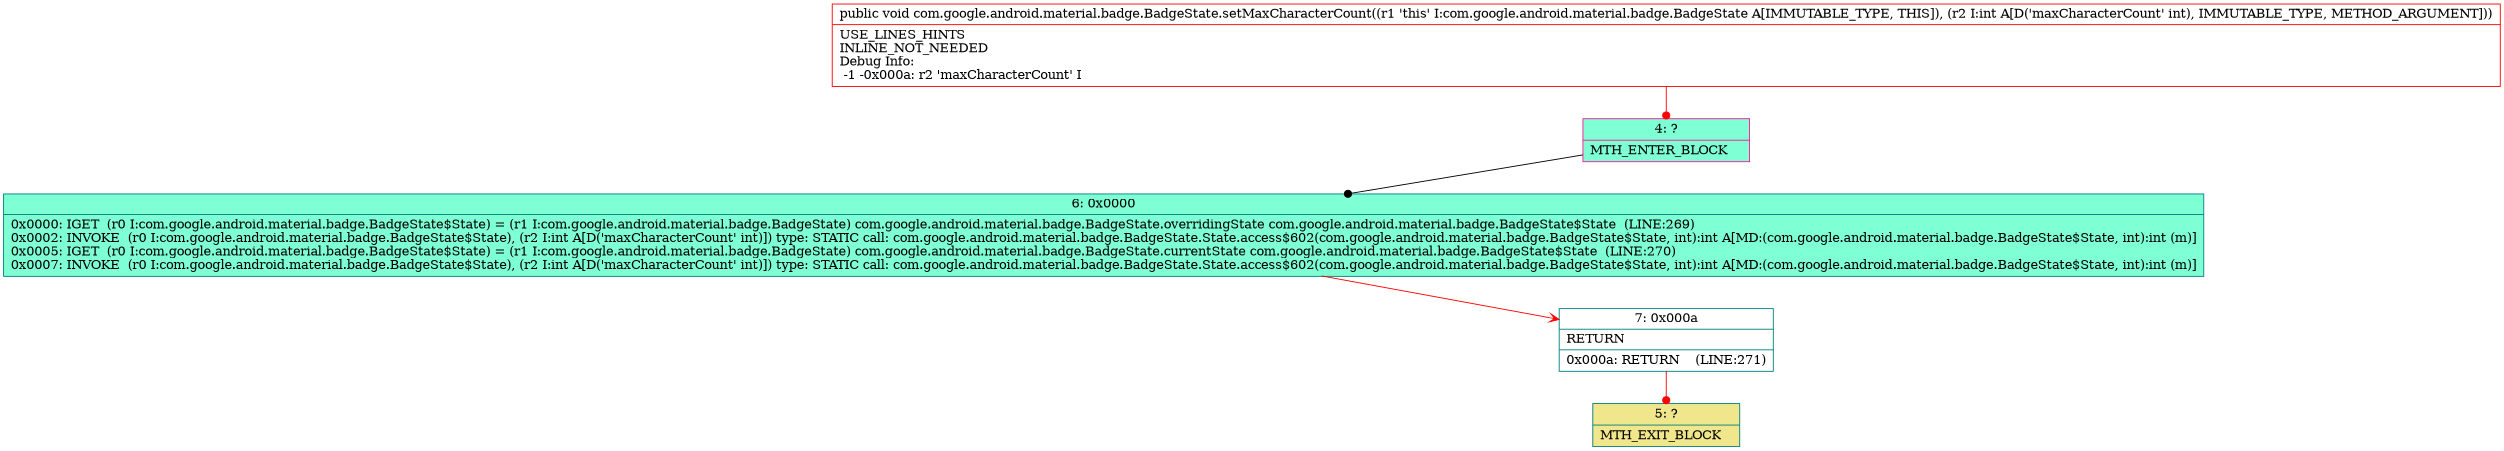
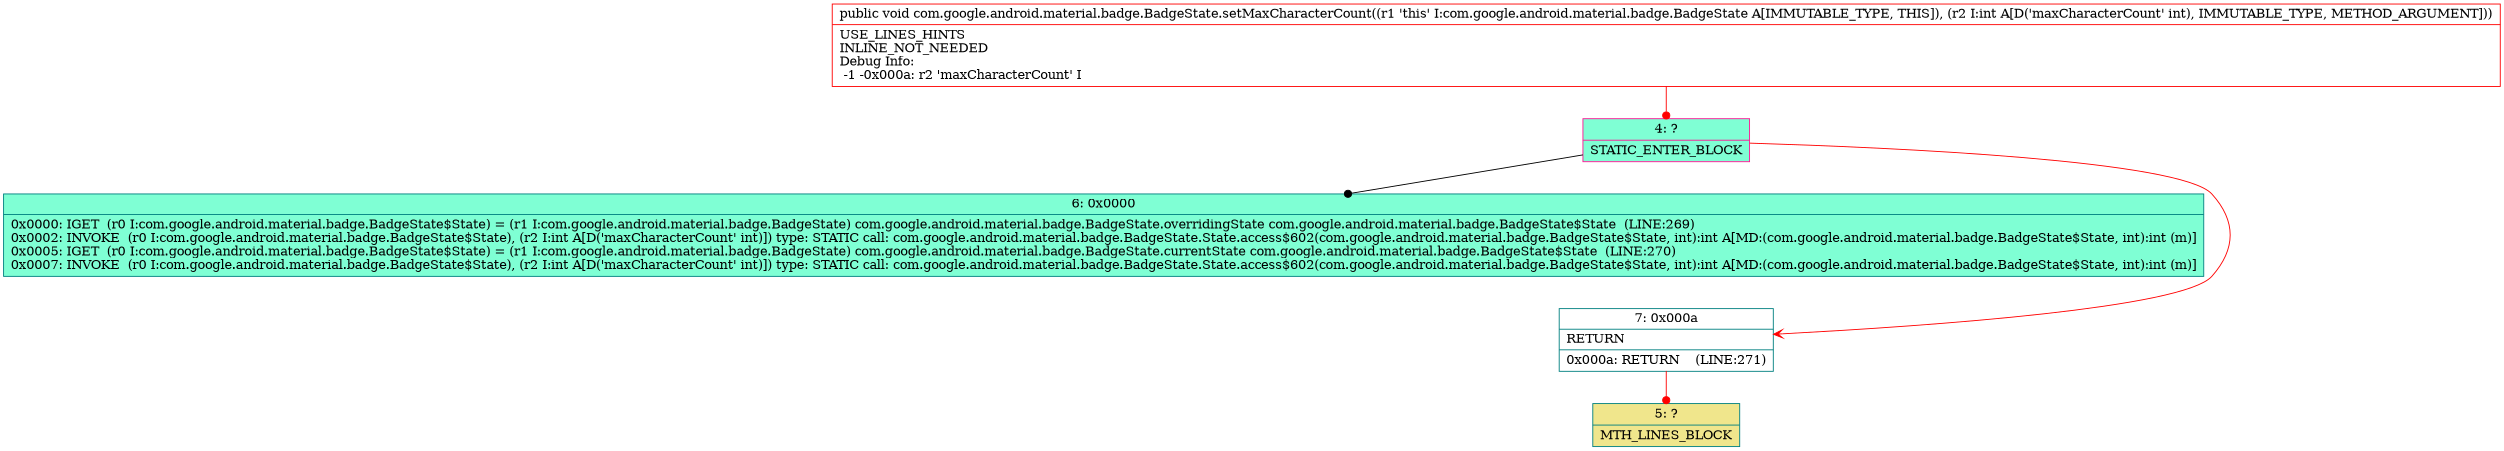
node "4: ?": text "MTH_ENTER_BLOCK" -> "STATIC_ENTER_BLOCK"
edge "6: 0x0000" -> "7: 0x000a": now "4: ?" -> "7: 0x000a"
node "5: ?": text "MTH_EXIT_BLOCK" -> "MTH_LINES_BLOCK"
